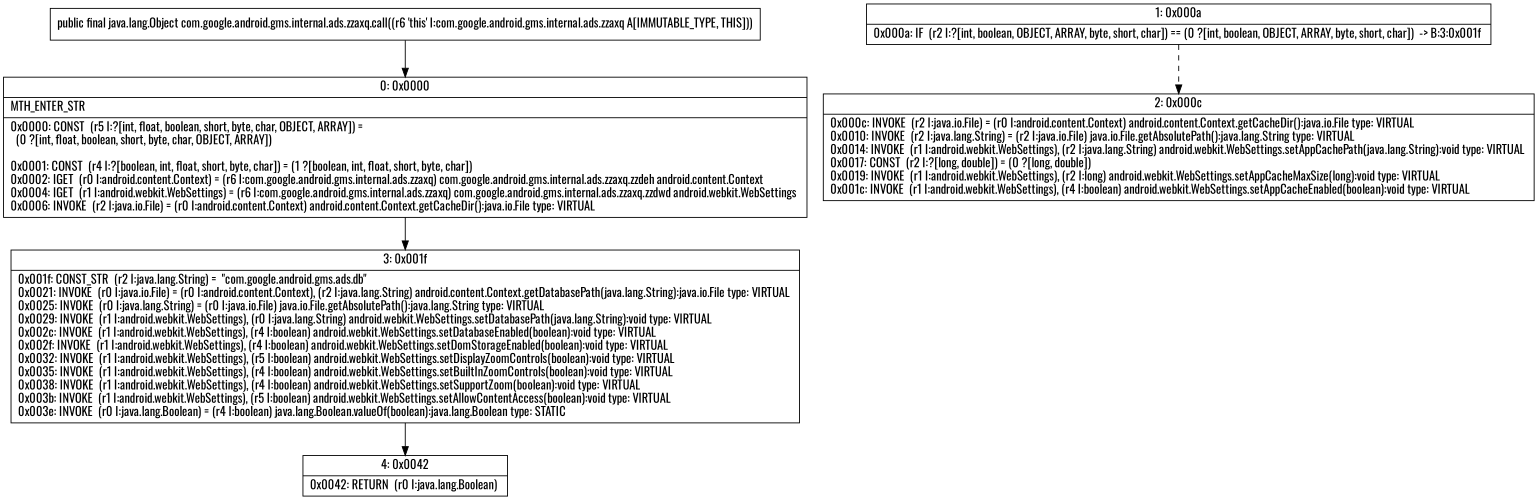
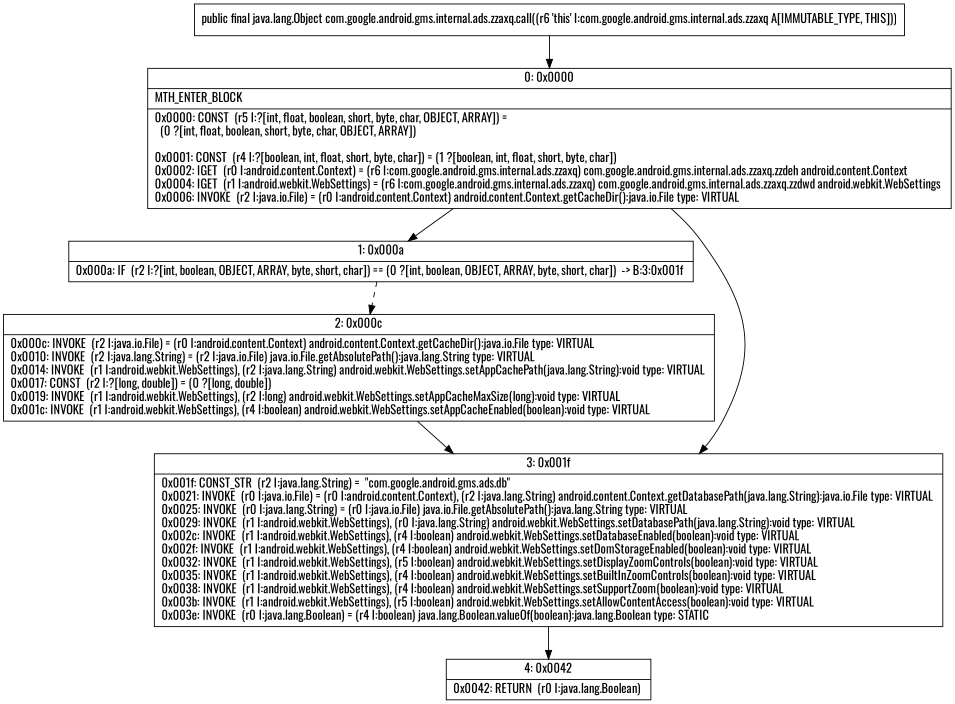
node "0: 0x0000": text "MTH_ENTER_STR" -> "MTH_ENTER_BLOCK"
edge "0: 0x0000" -> "1: 0x000a": added
edge "2: 0x000c" -> "3: 0x001f": added
